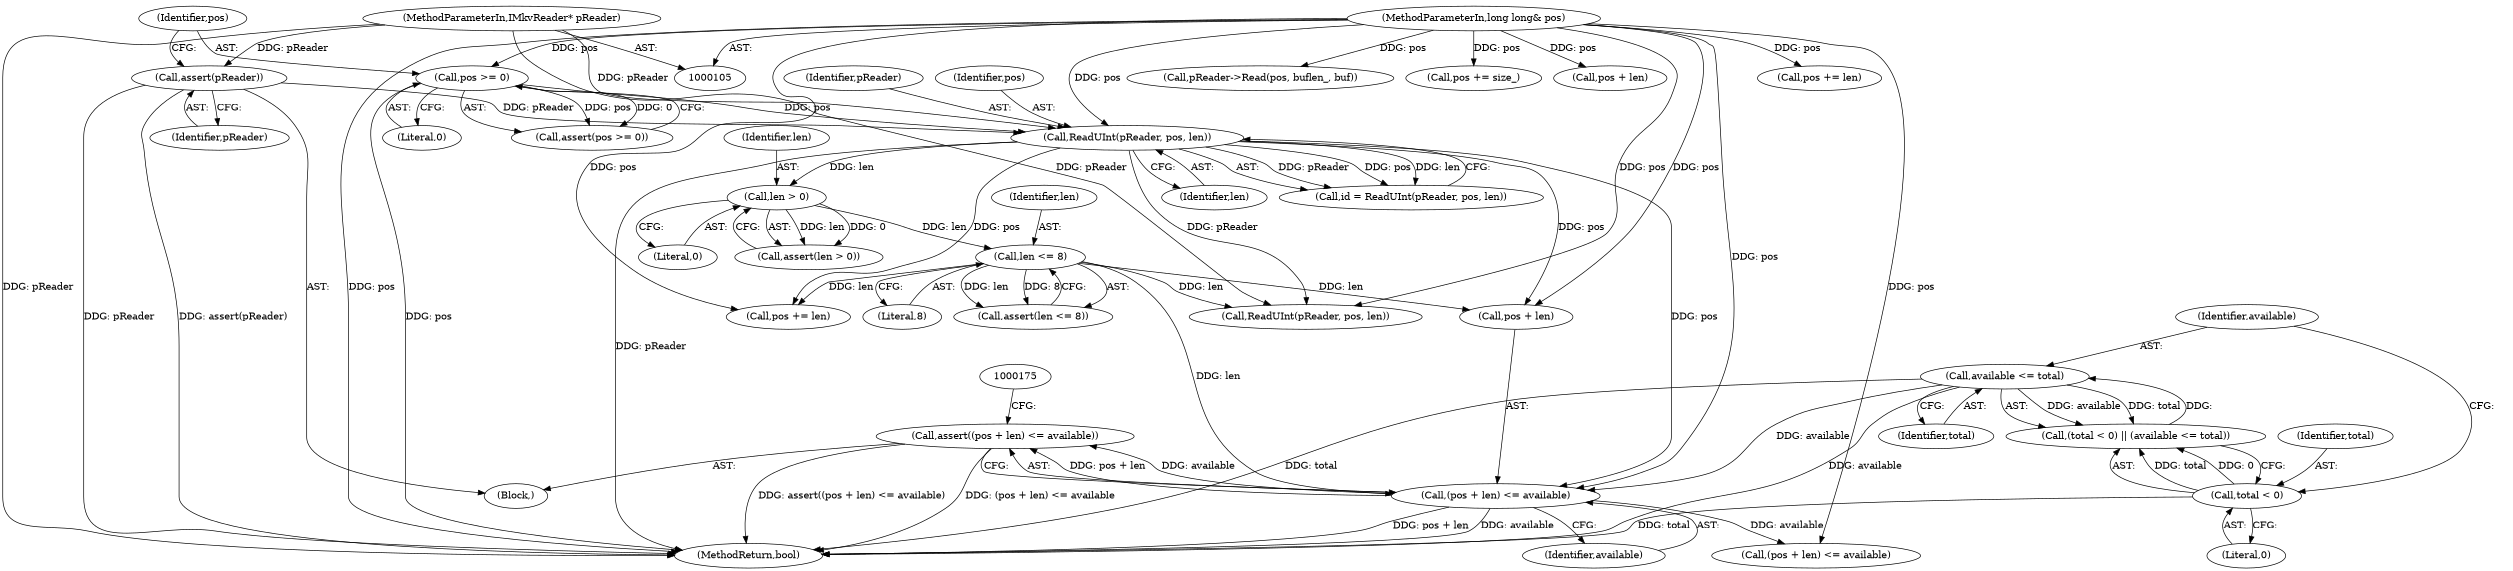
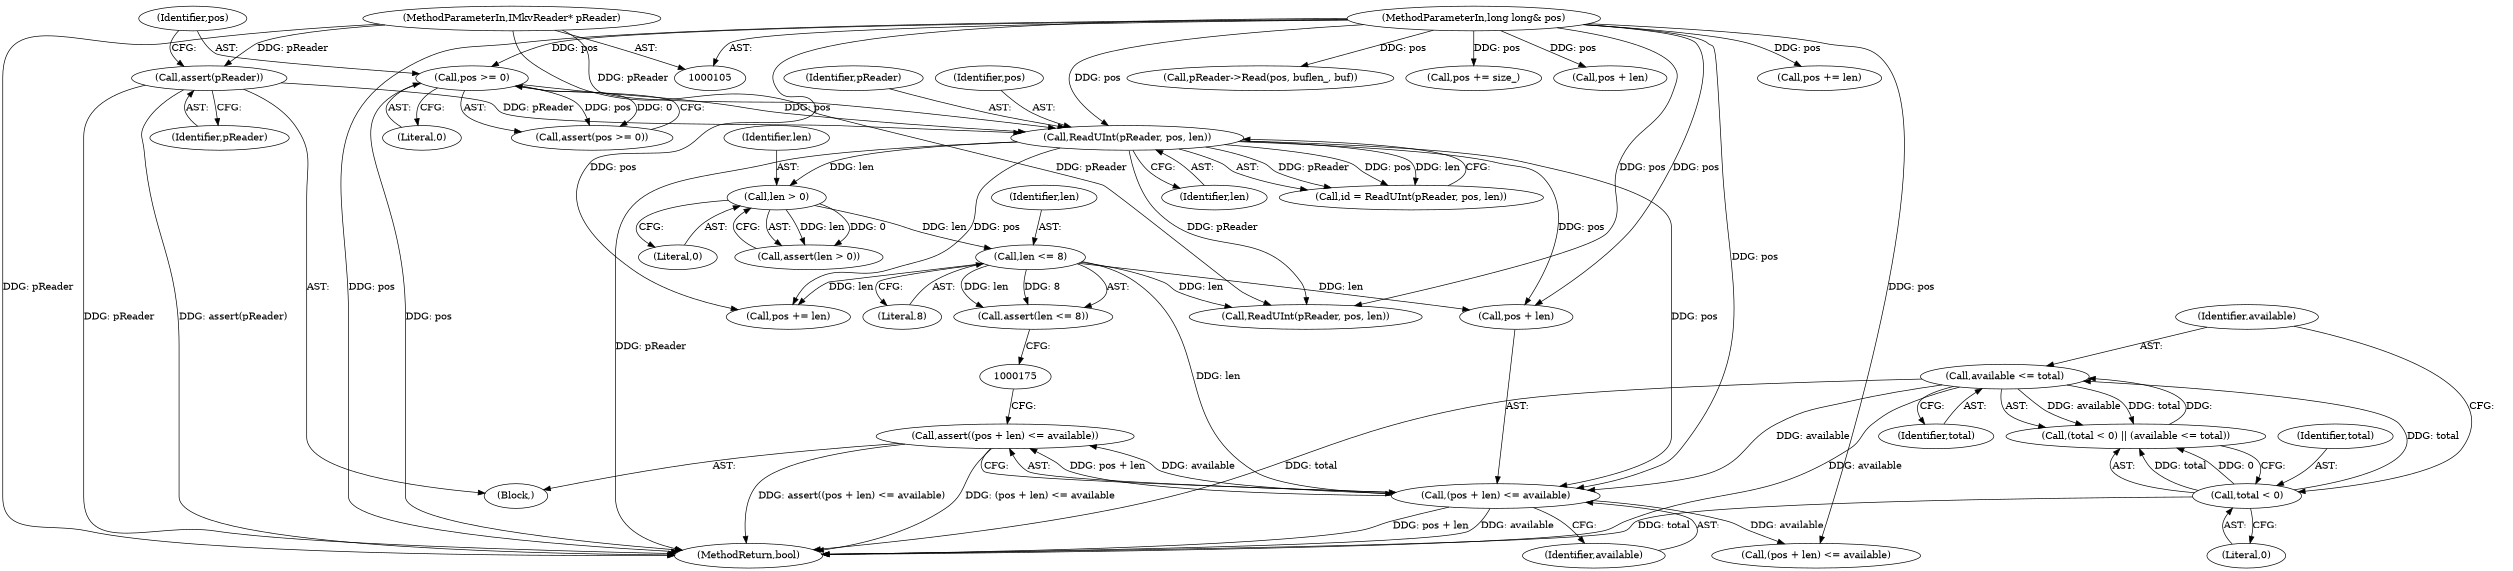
edge "(Call,assert(len <= 8))" -> "(Call,len <= 8)": now "(Call,assert(len <= 8))" -> "1000175"
edge "(Call,total < 0)" -> "(Call,available <= total)": added, label "DDG: total"
